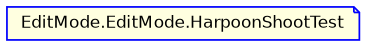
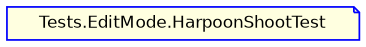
node "EditMode.EditMode.HarpoonShootTest": label "EditMode.EditMode.HarpoonShootTest" -> "Tests.EditMode.HarpoonShootTest"
